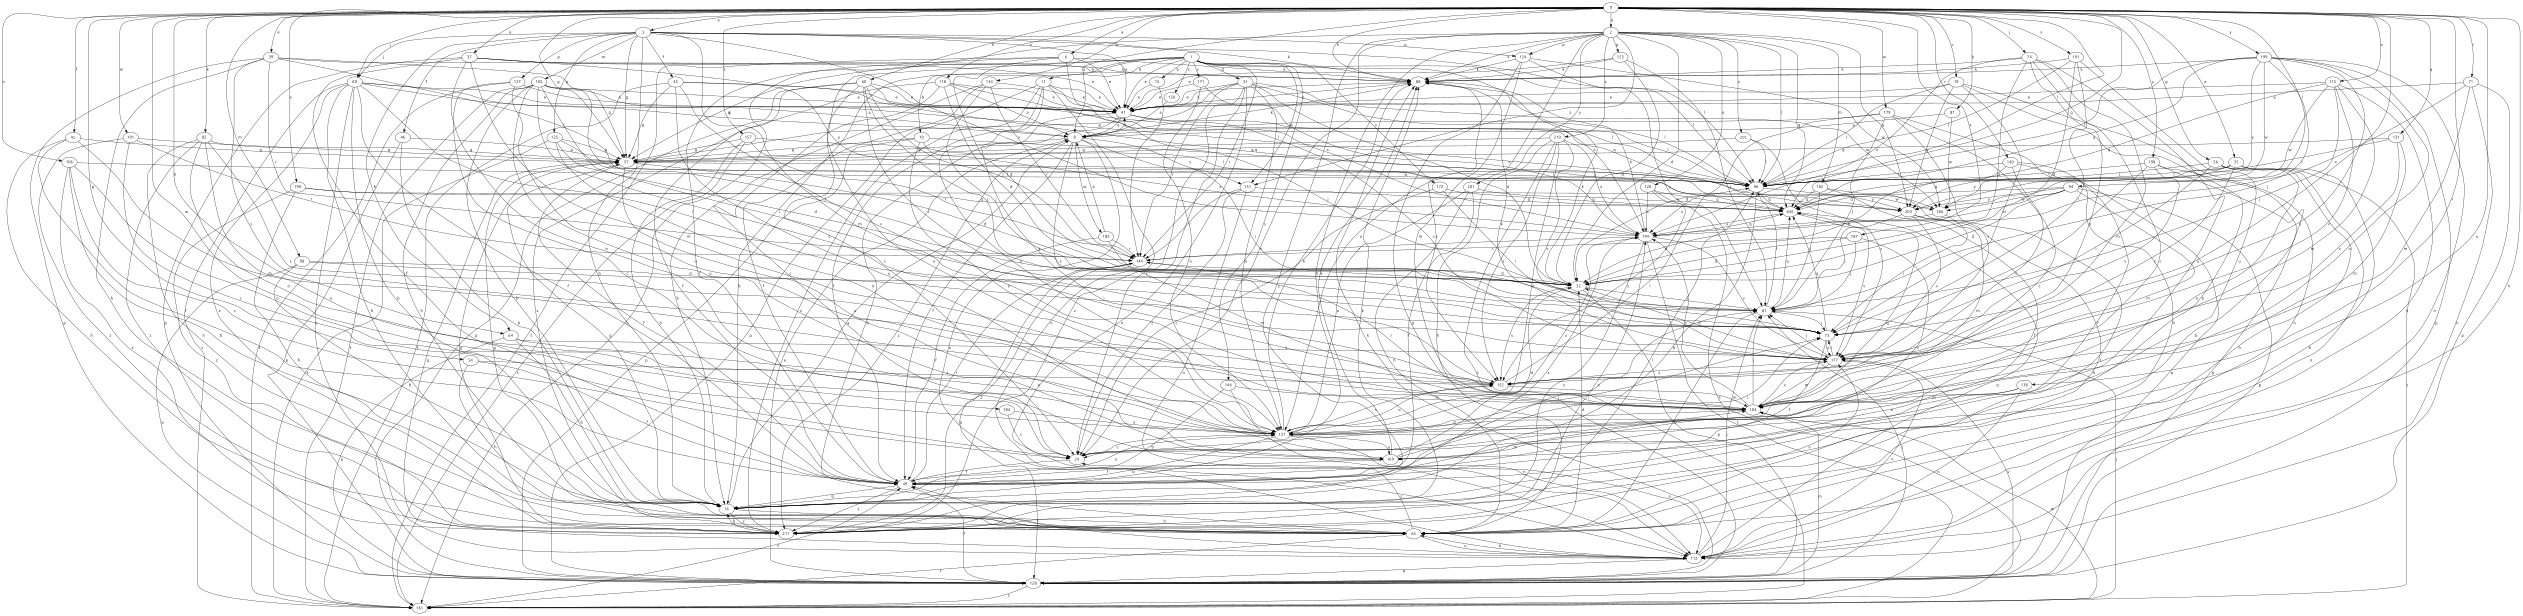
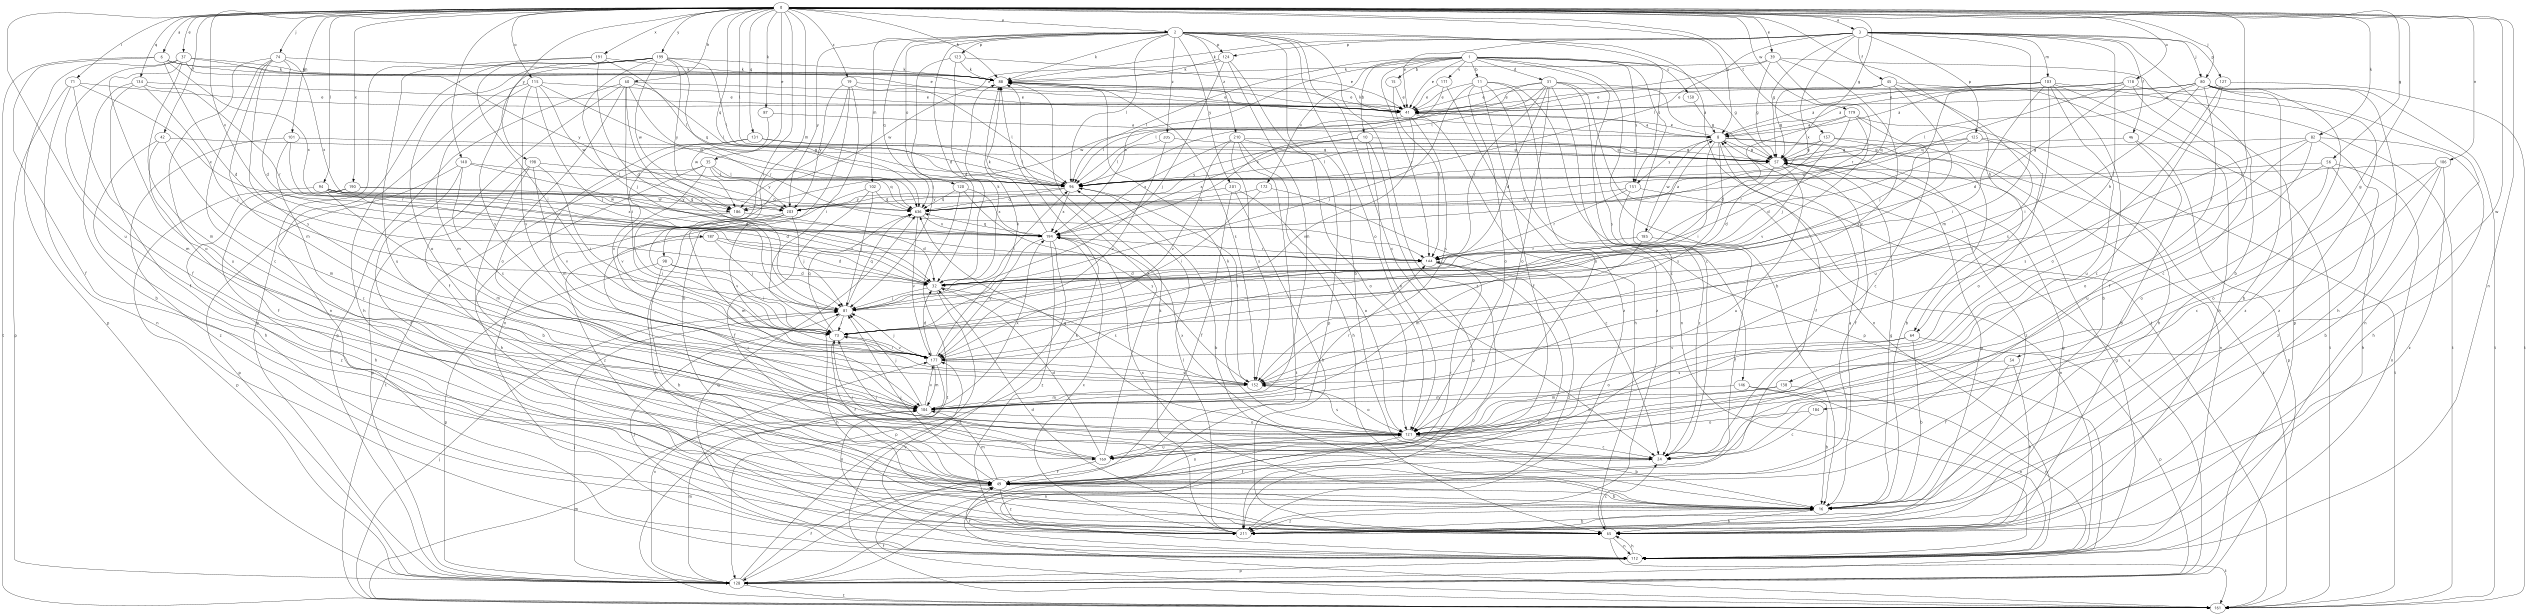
edge "39" -> "65": removed, label "h"
